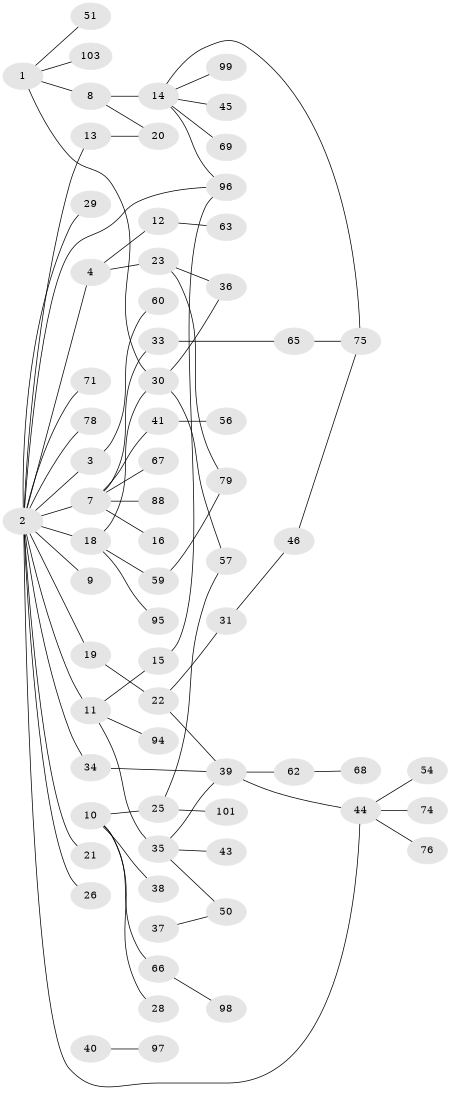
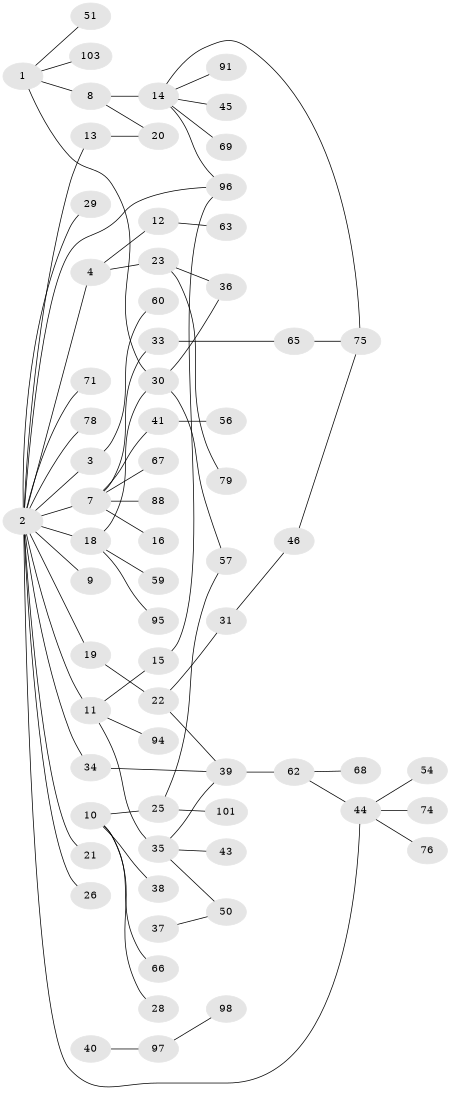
node "99": label "99" -> "91"
edge "79" -- "59": removed
edge "39" -- "44": now "62" -- "44"
edge "66" -- "98": now "97" -- "98"
